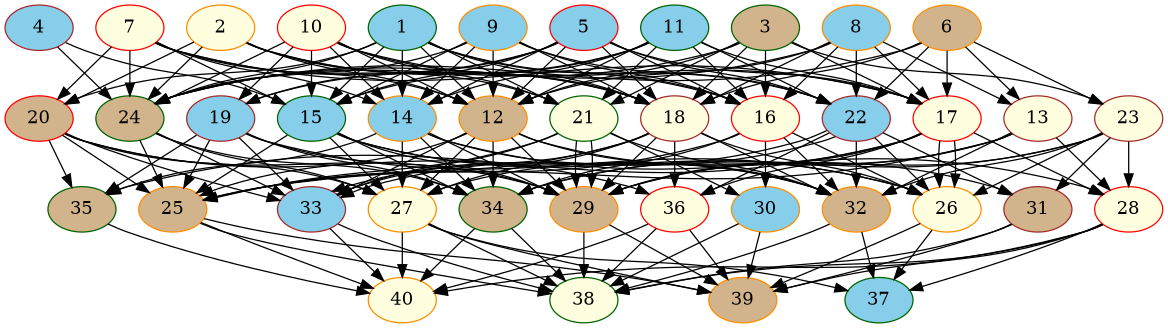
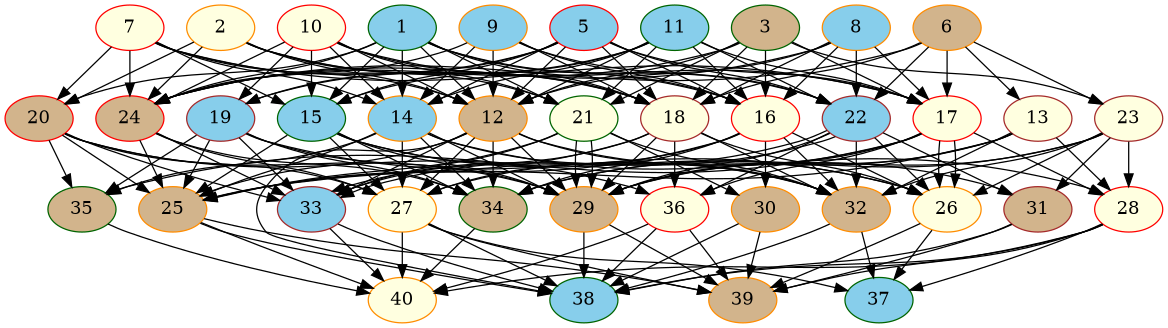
node "4": removed
edge "8" -> "13": removed
edge "9" -> "15": removed
node "24": color darkgreen -> red
edge "14" -> "25": added
edge "18" -> "27": now "16" -> "27"
edge "22" -> "29": added
node "30": fillcolor skyblue -> tan
edge "34" -> "38": now "12" -> "38"
node "38": fillcolor lightyellow -> skyblue
